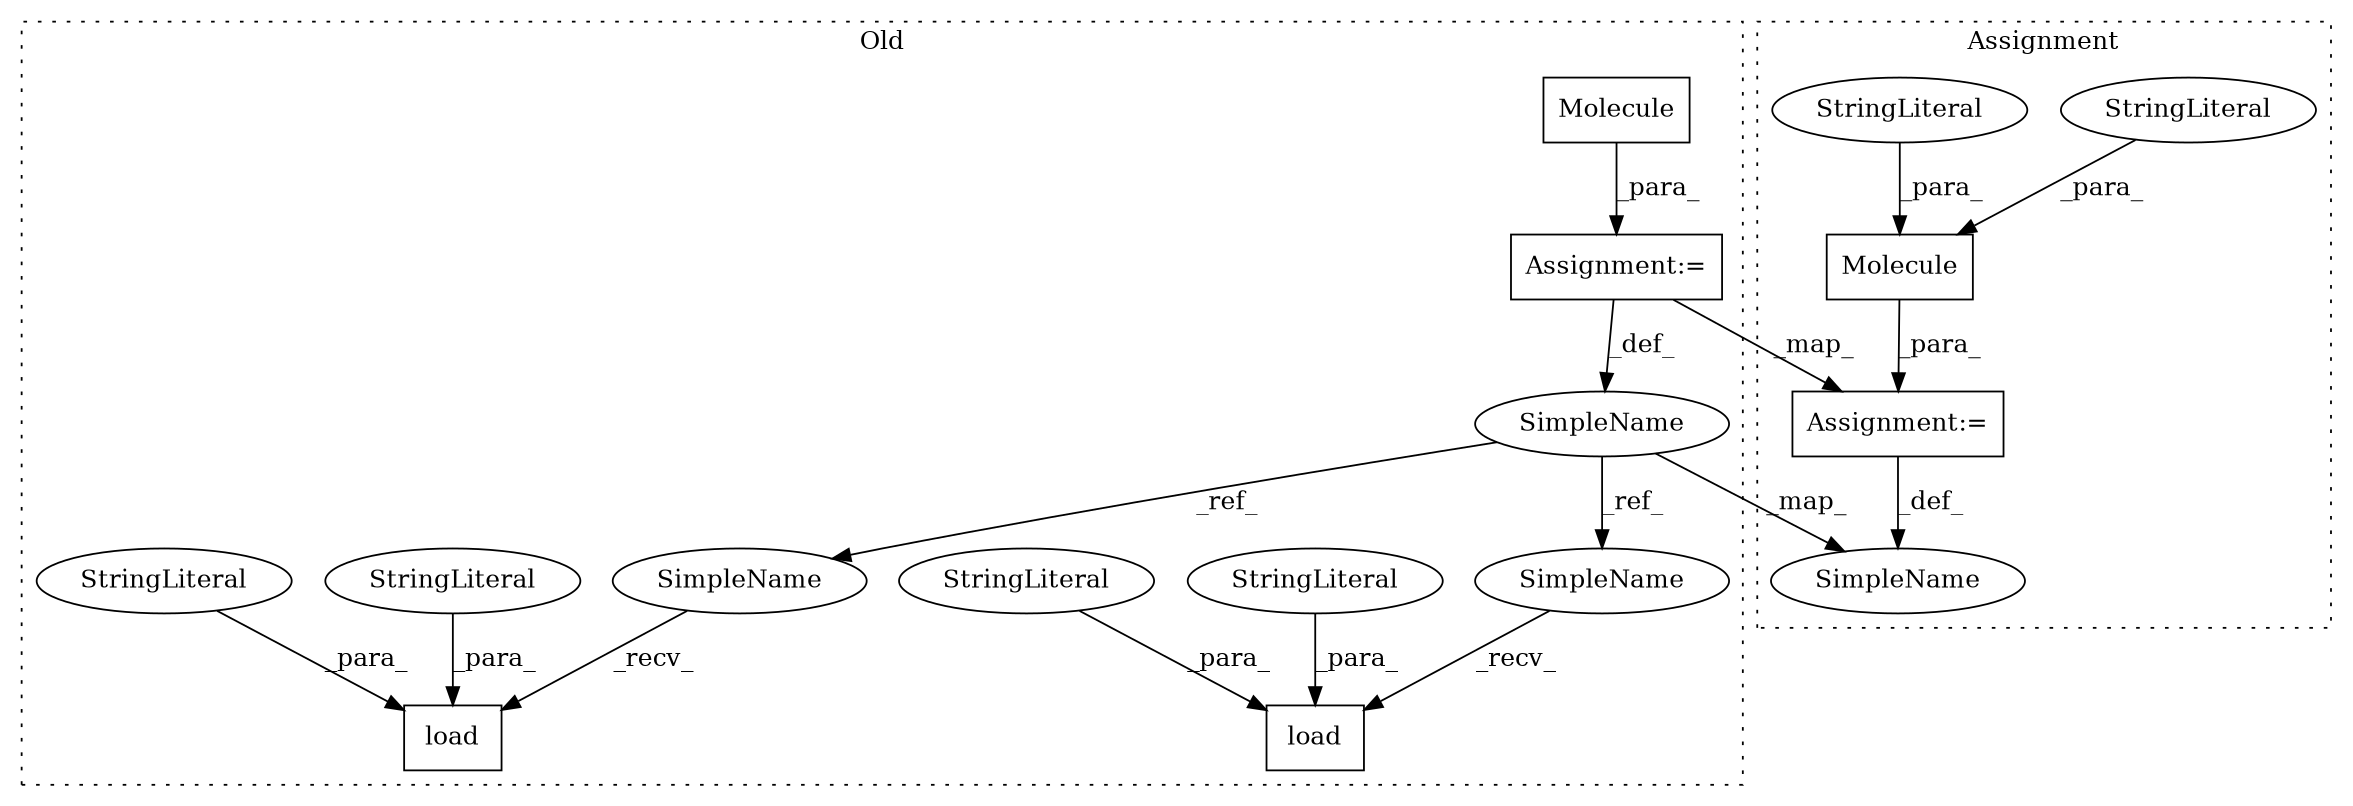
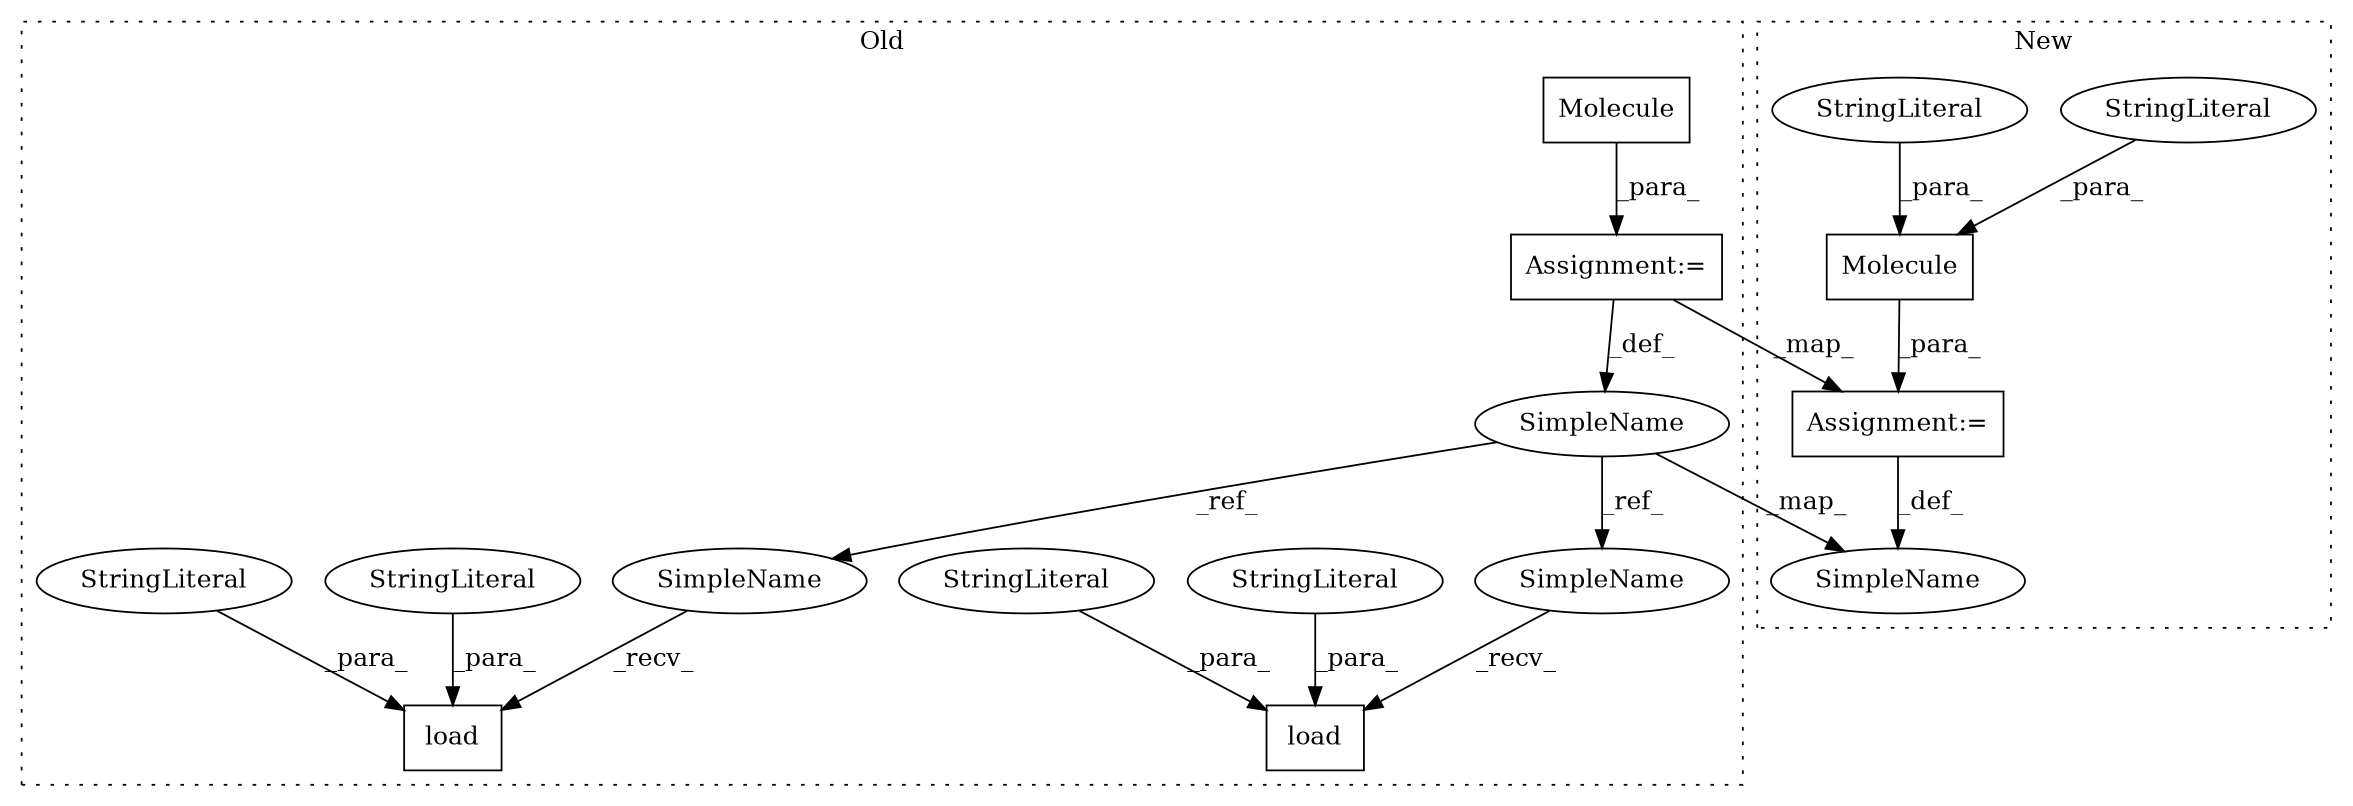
cluster "Assignment": label "Assignment" -> "New"
